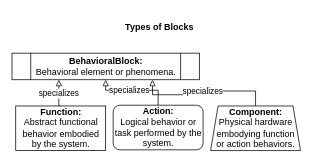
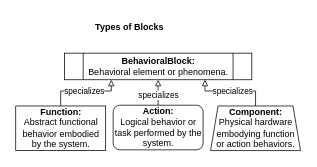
node "Types of Blocks": moved (159, 27) -> (129, 27)
node "BehavioralBlock: Behavioral element or phenomena.": moved (106, 66) -> (158, 66)
